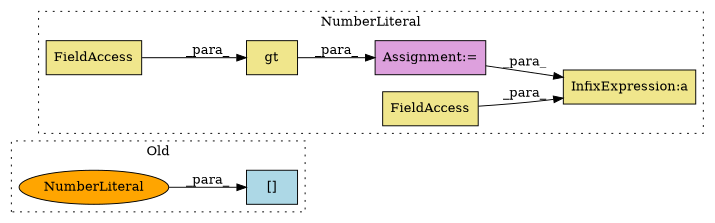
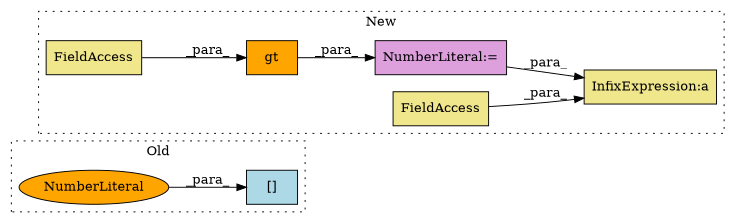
cluster "NumberLiteral": label "NumberLiteral" -> "New"
node "gt": fillcolor khaki -> orange
node "Assignment:=": label "Assignment:=" -> "NumberLiteral:="
